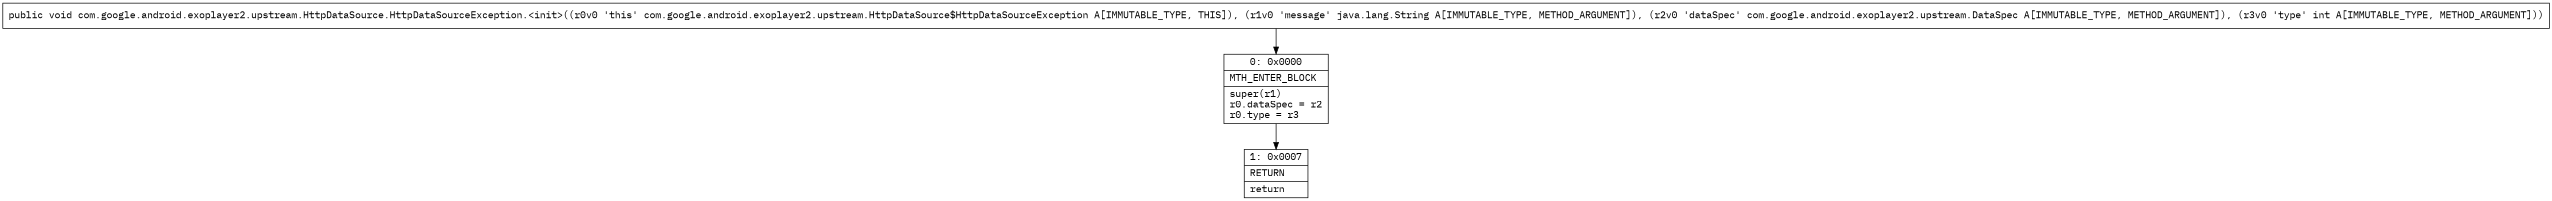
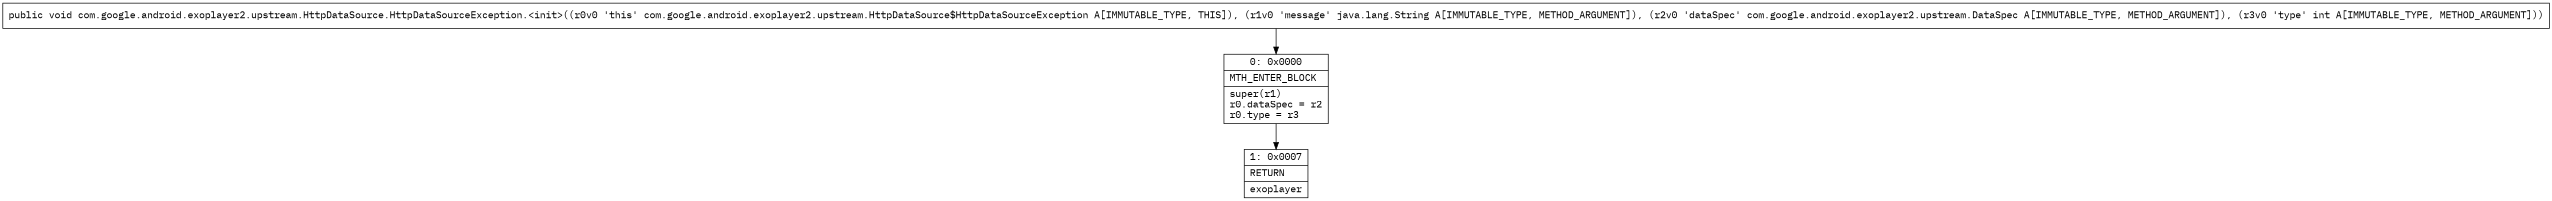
node "1: 0x0007": text "return" -> "exoplayer"
